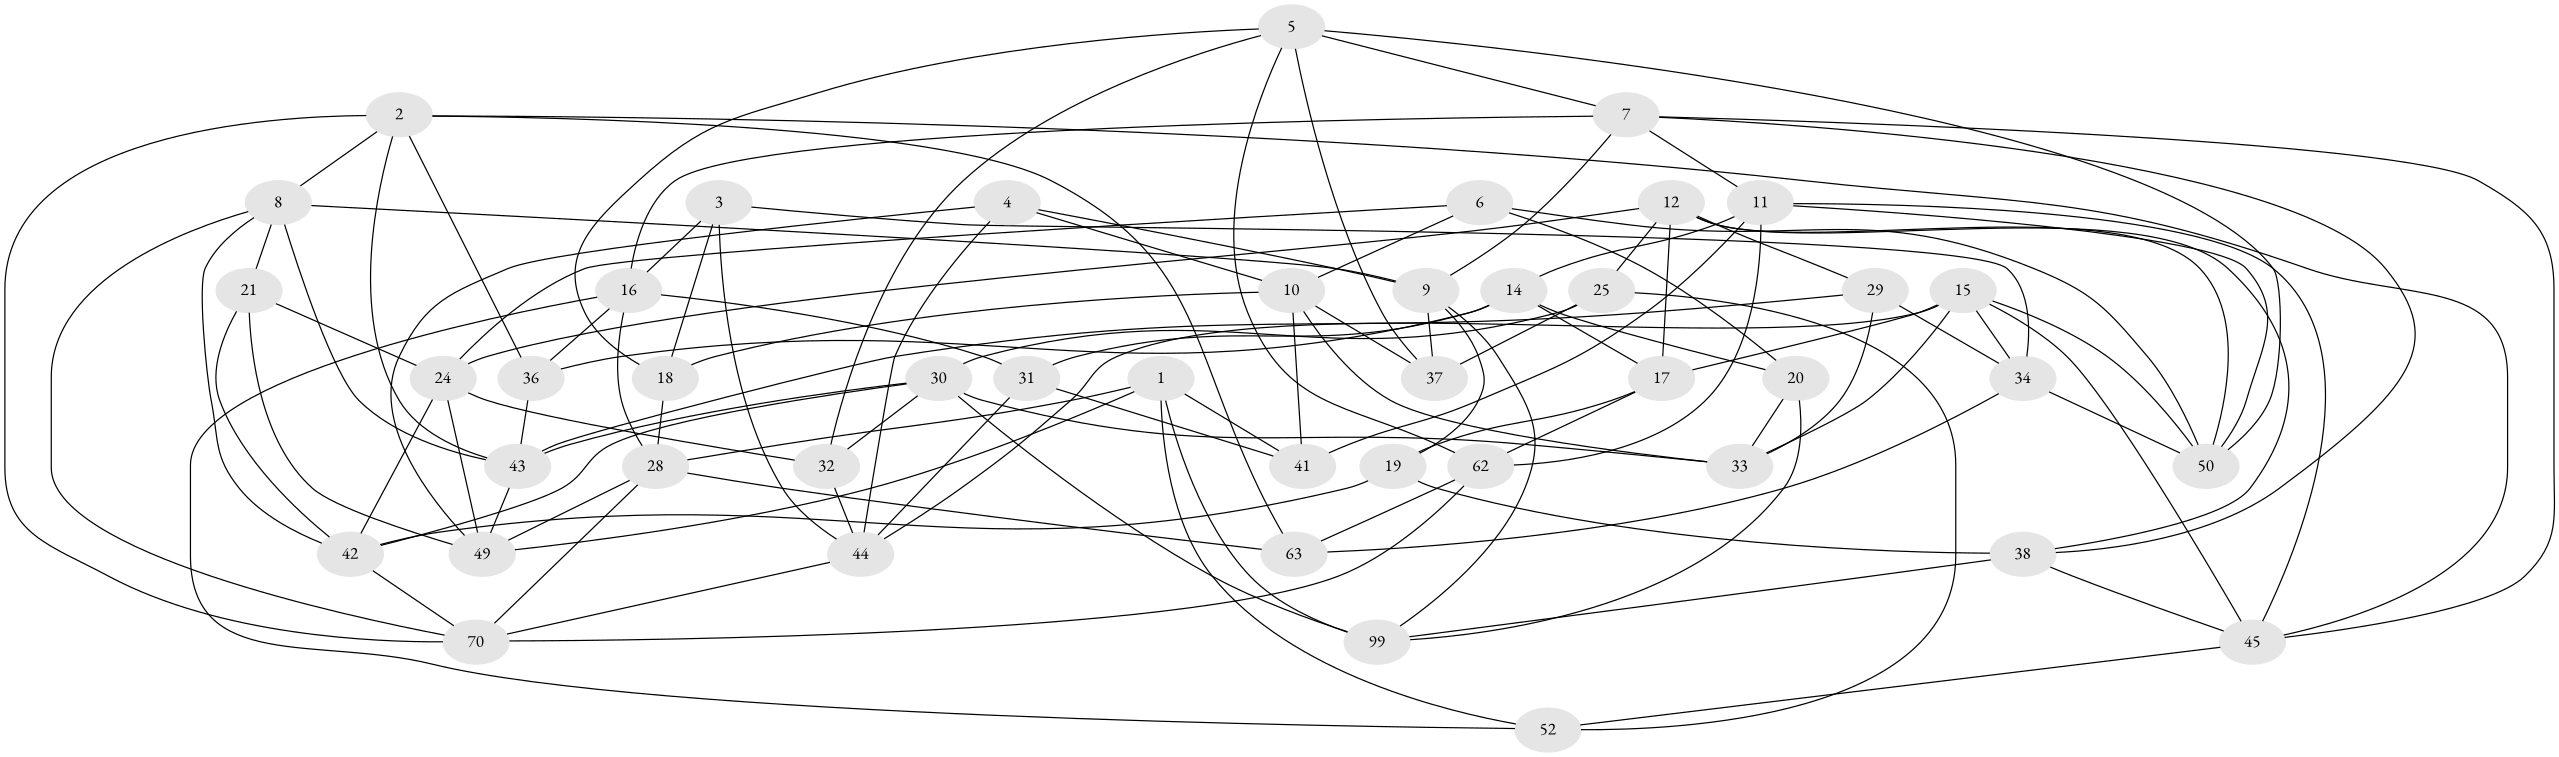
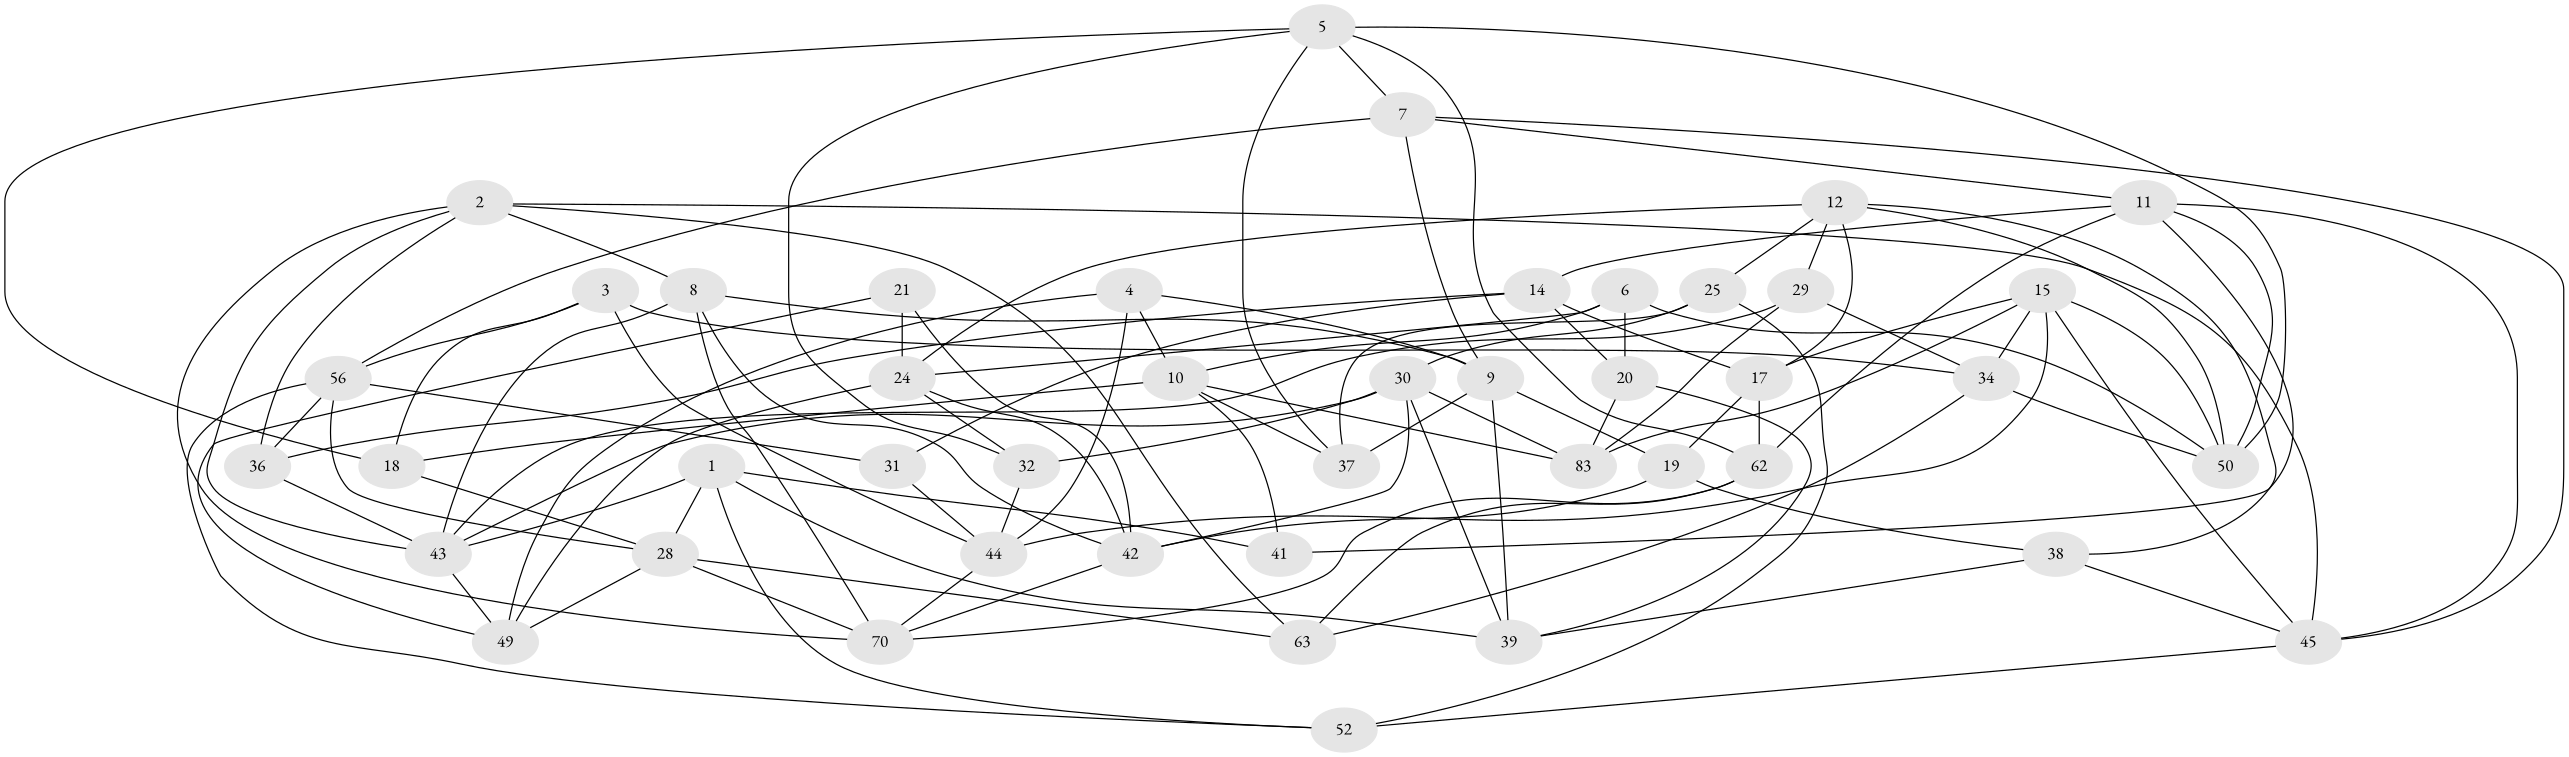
edge "7" -- "38": removed
edge "8" -- "21": removed
node "16": label "16" -> "56"
edge "31" -- "41": removed
node "33": label "33" -> "83"
edge "1" -- "49": now "1" -- "43"
node "99": label "99" -> "39"
